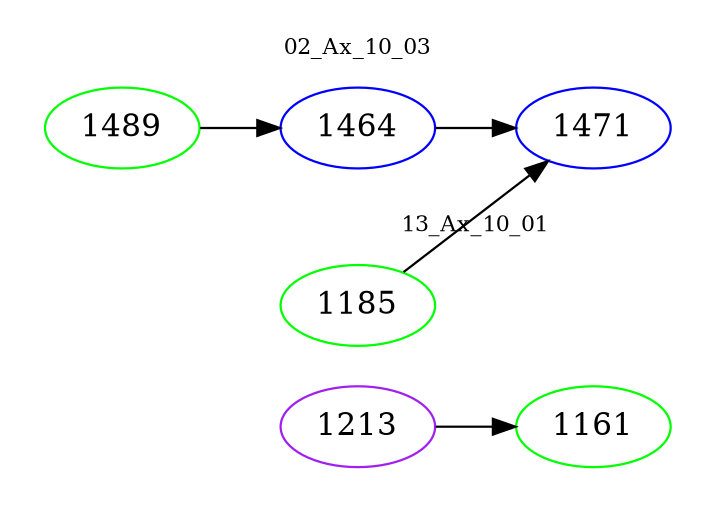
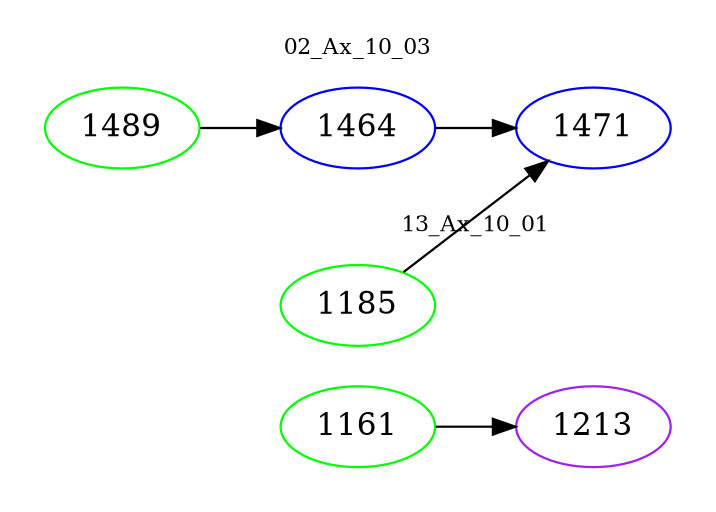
edge "1213" -> "1161": reversed
